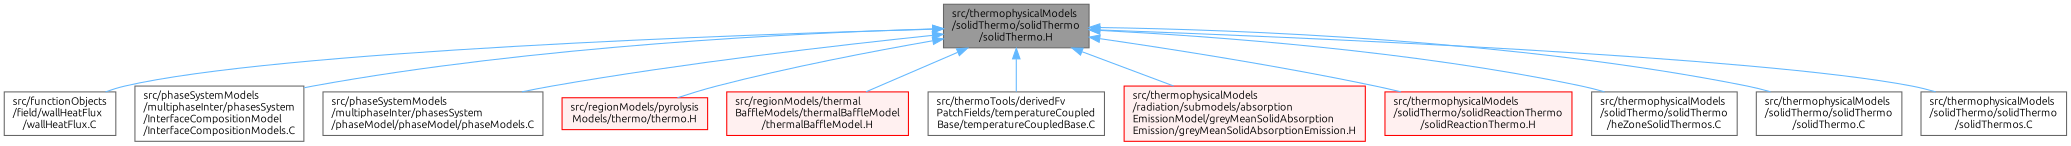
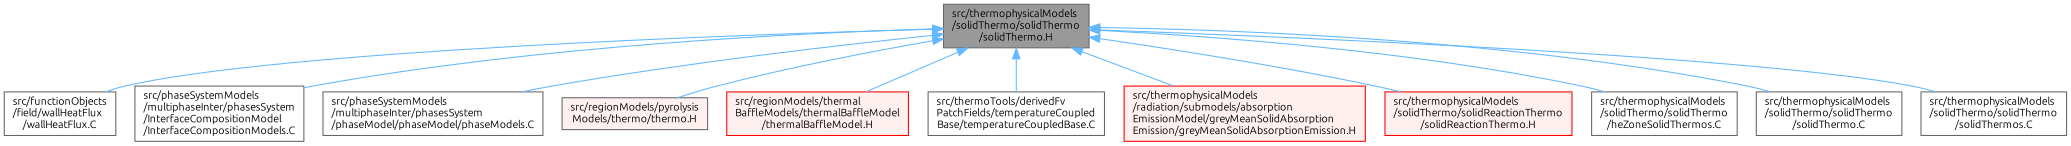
node "src/regionModels/pyrolysis Models/thermo/thermo.H": color red -> grey40
